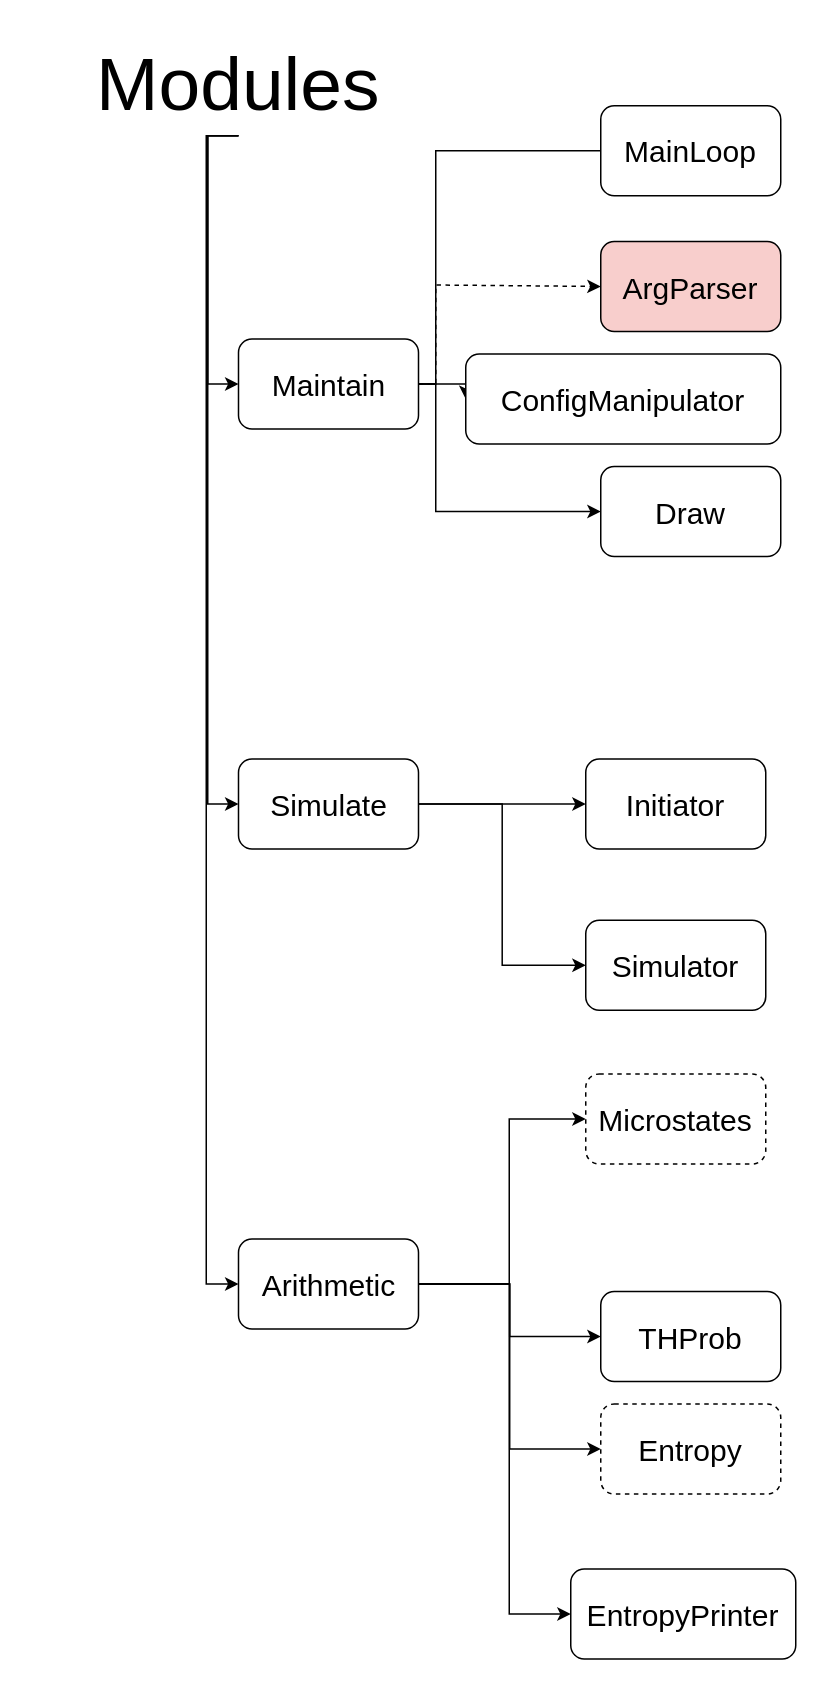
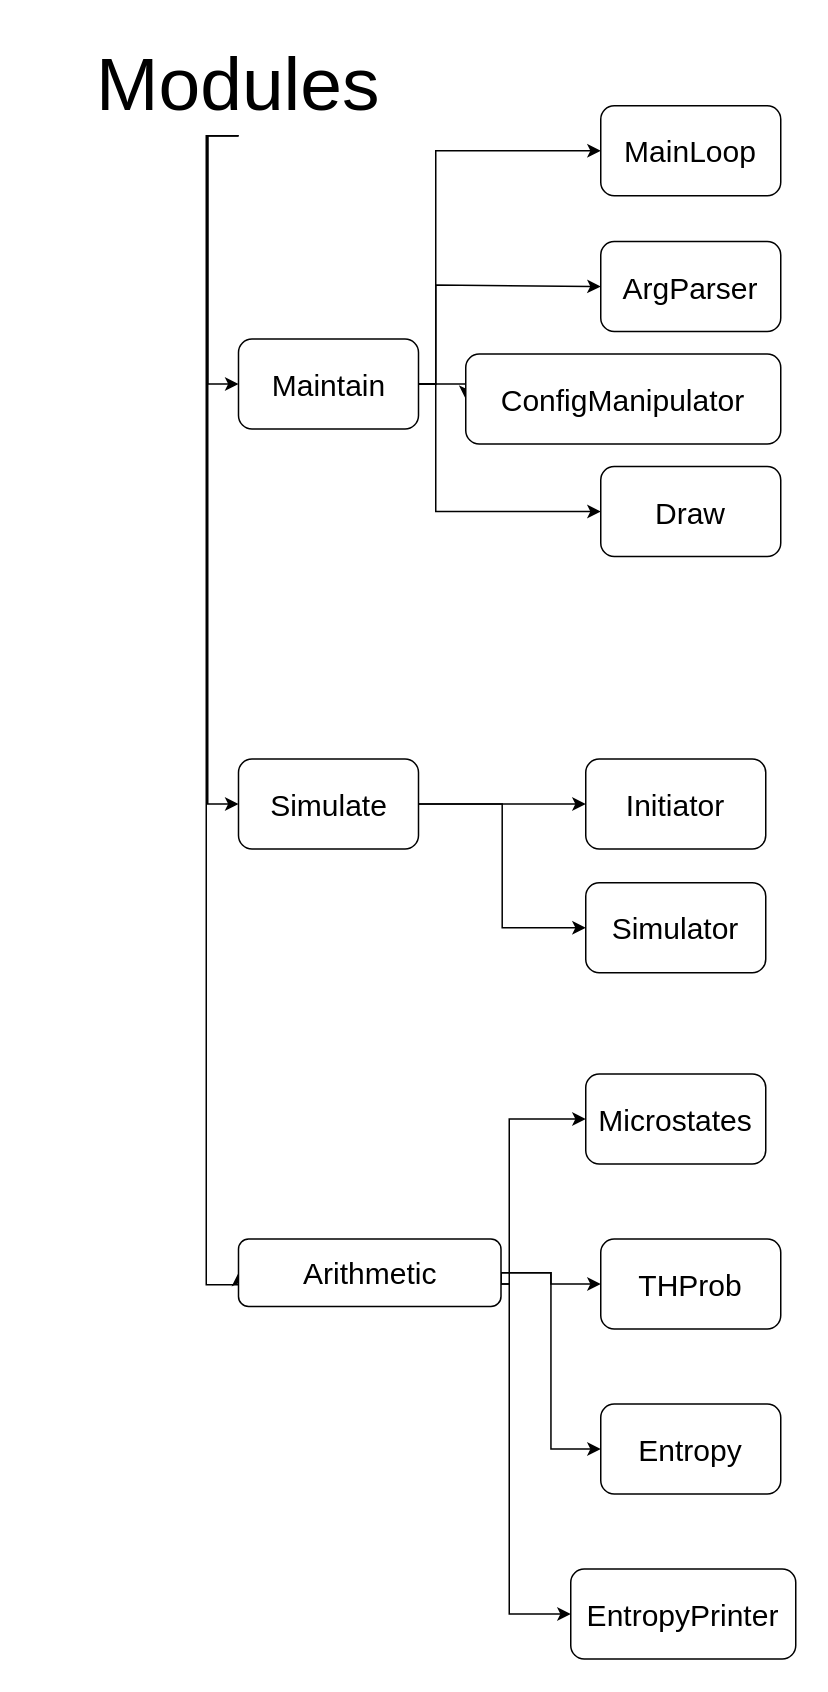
edge "MainLoop" -- "Maintain": arrowhead none -> classic
edge "Maintain" -> "ArgParser": style dashed -> solid
node "ArgParser": fillcolor #f8cecc -> #ffffff
node "Simulator": moved (676, 965) -> (676, 928)
node "Microstates": style dashed -> solid
node "Arithmetic": size 180x90 -> 263x68
node "THProb": moved (691, 1337) -> (691, 1284)
node "Entropy": style dashed -> solid
